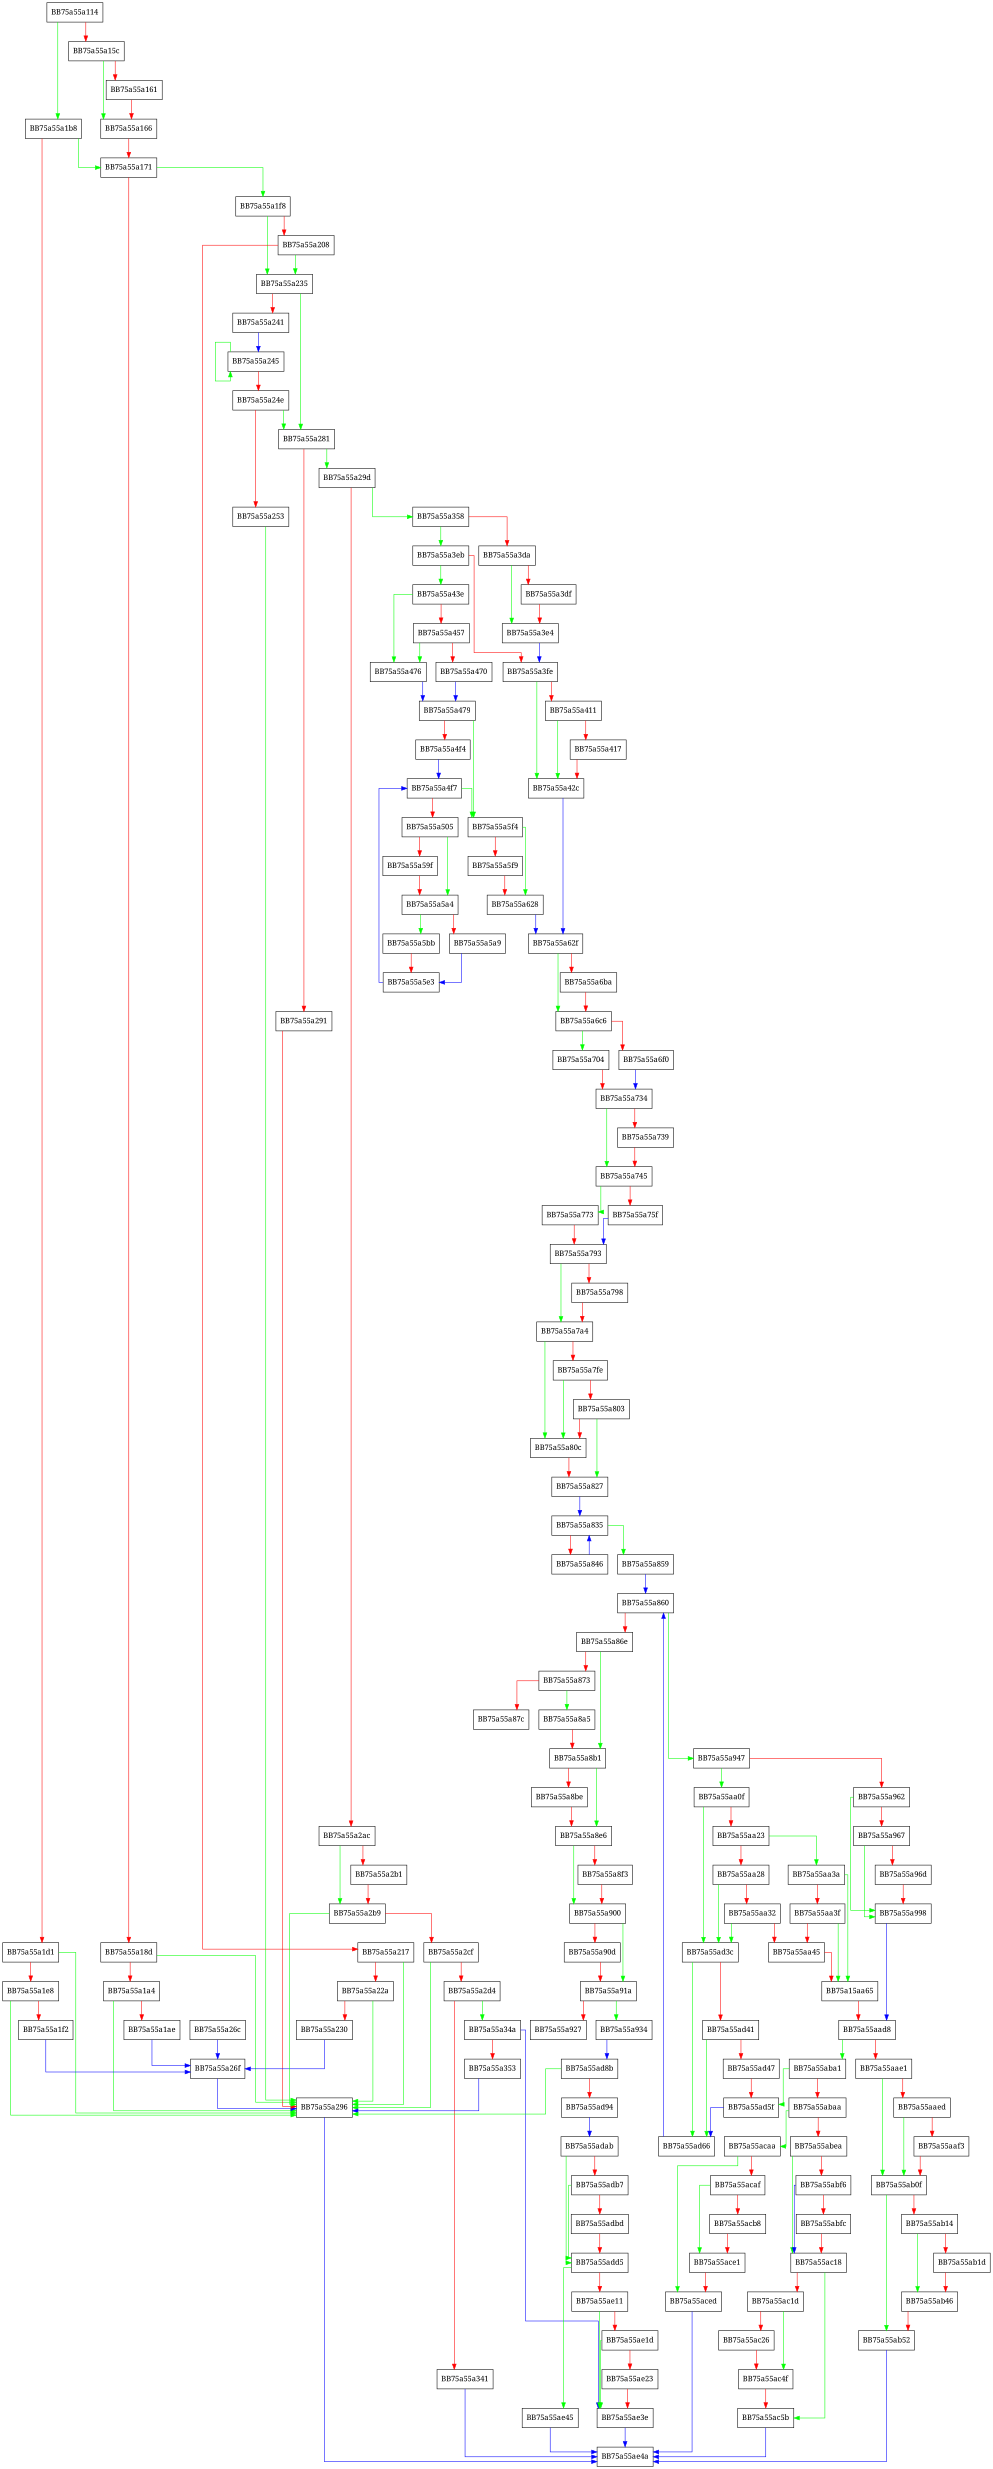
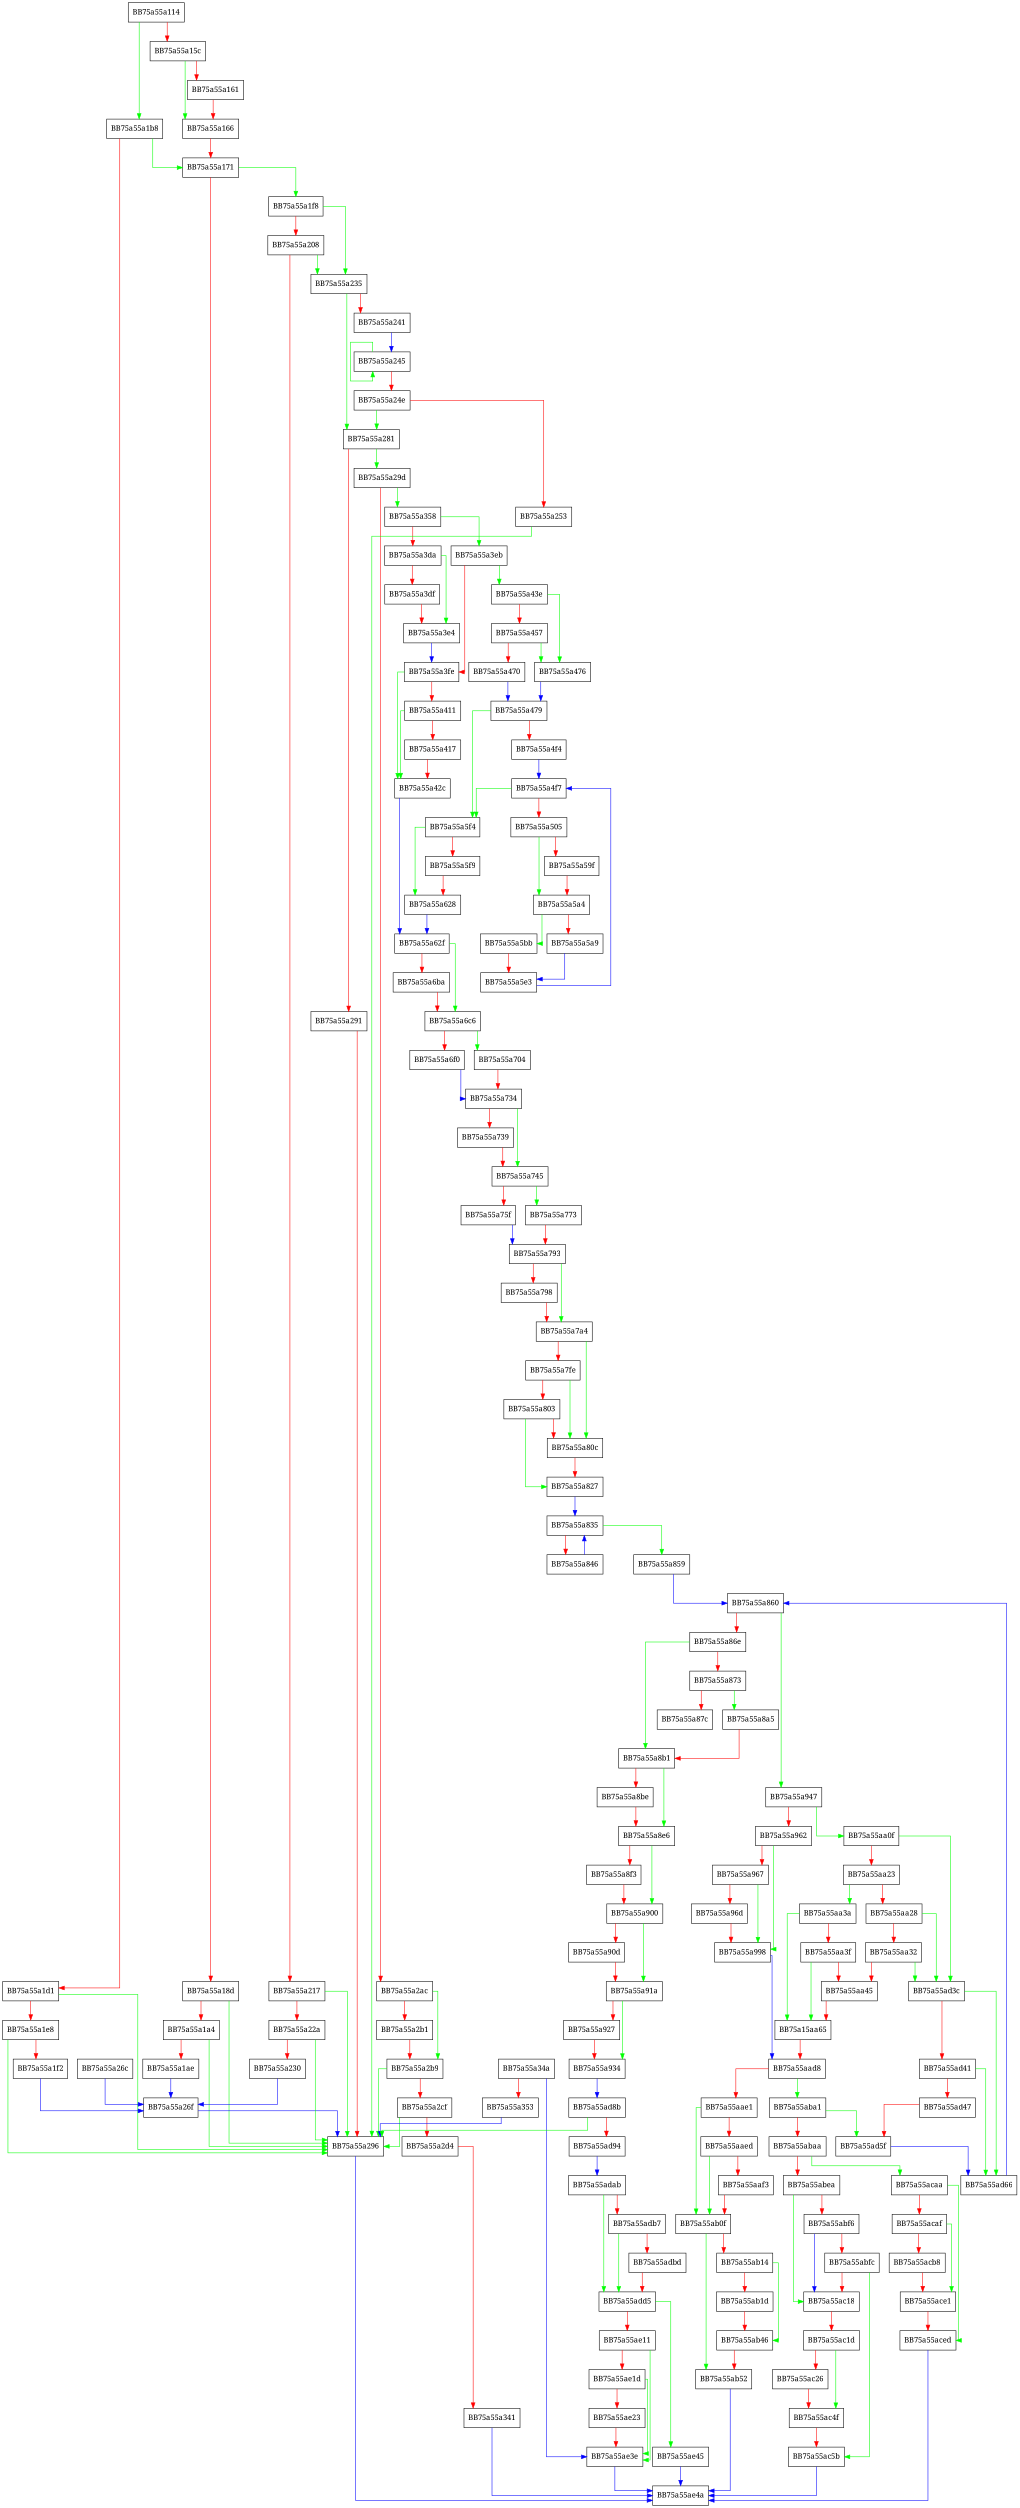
edge "BB75a55a2d4" -> "BB75a55a34a": removed
edge "BB75a55a927" -> "BB75a55a934": added
edge "BB75a55ac18" -> "BB75a55ac5b": now "BB75a55abfc" -> "BB75a55ac5b"
